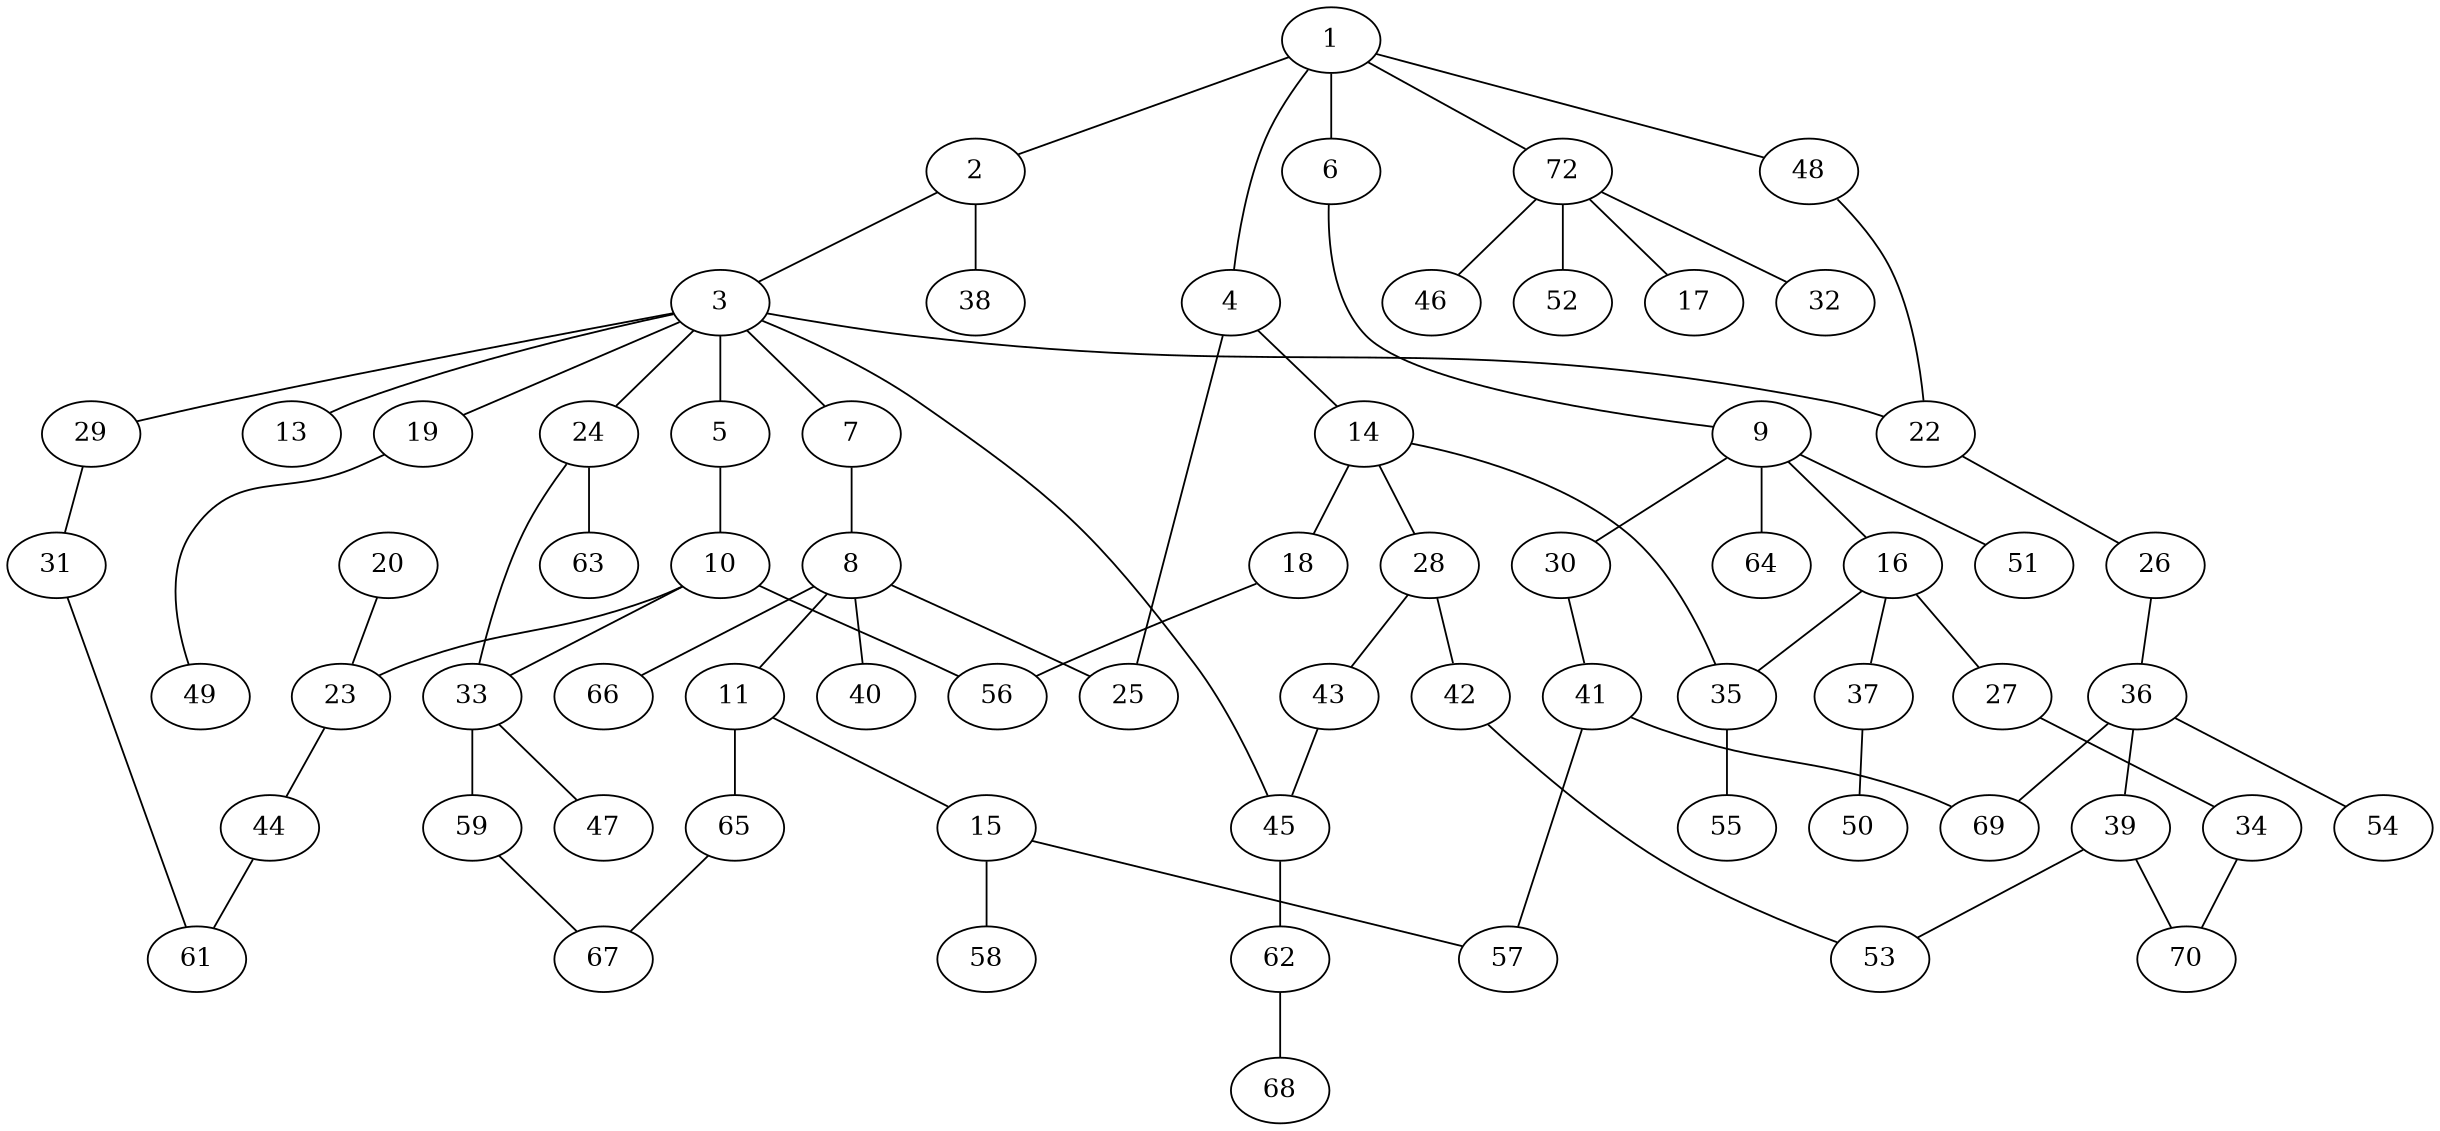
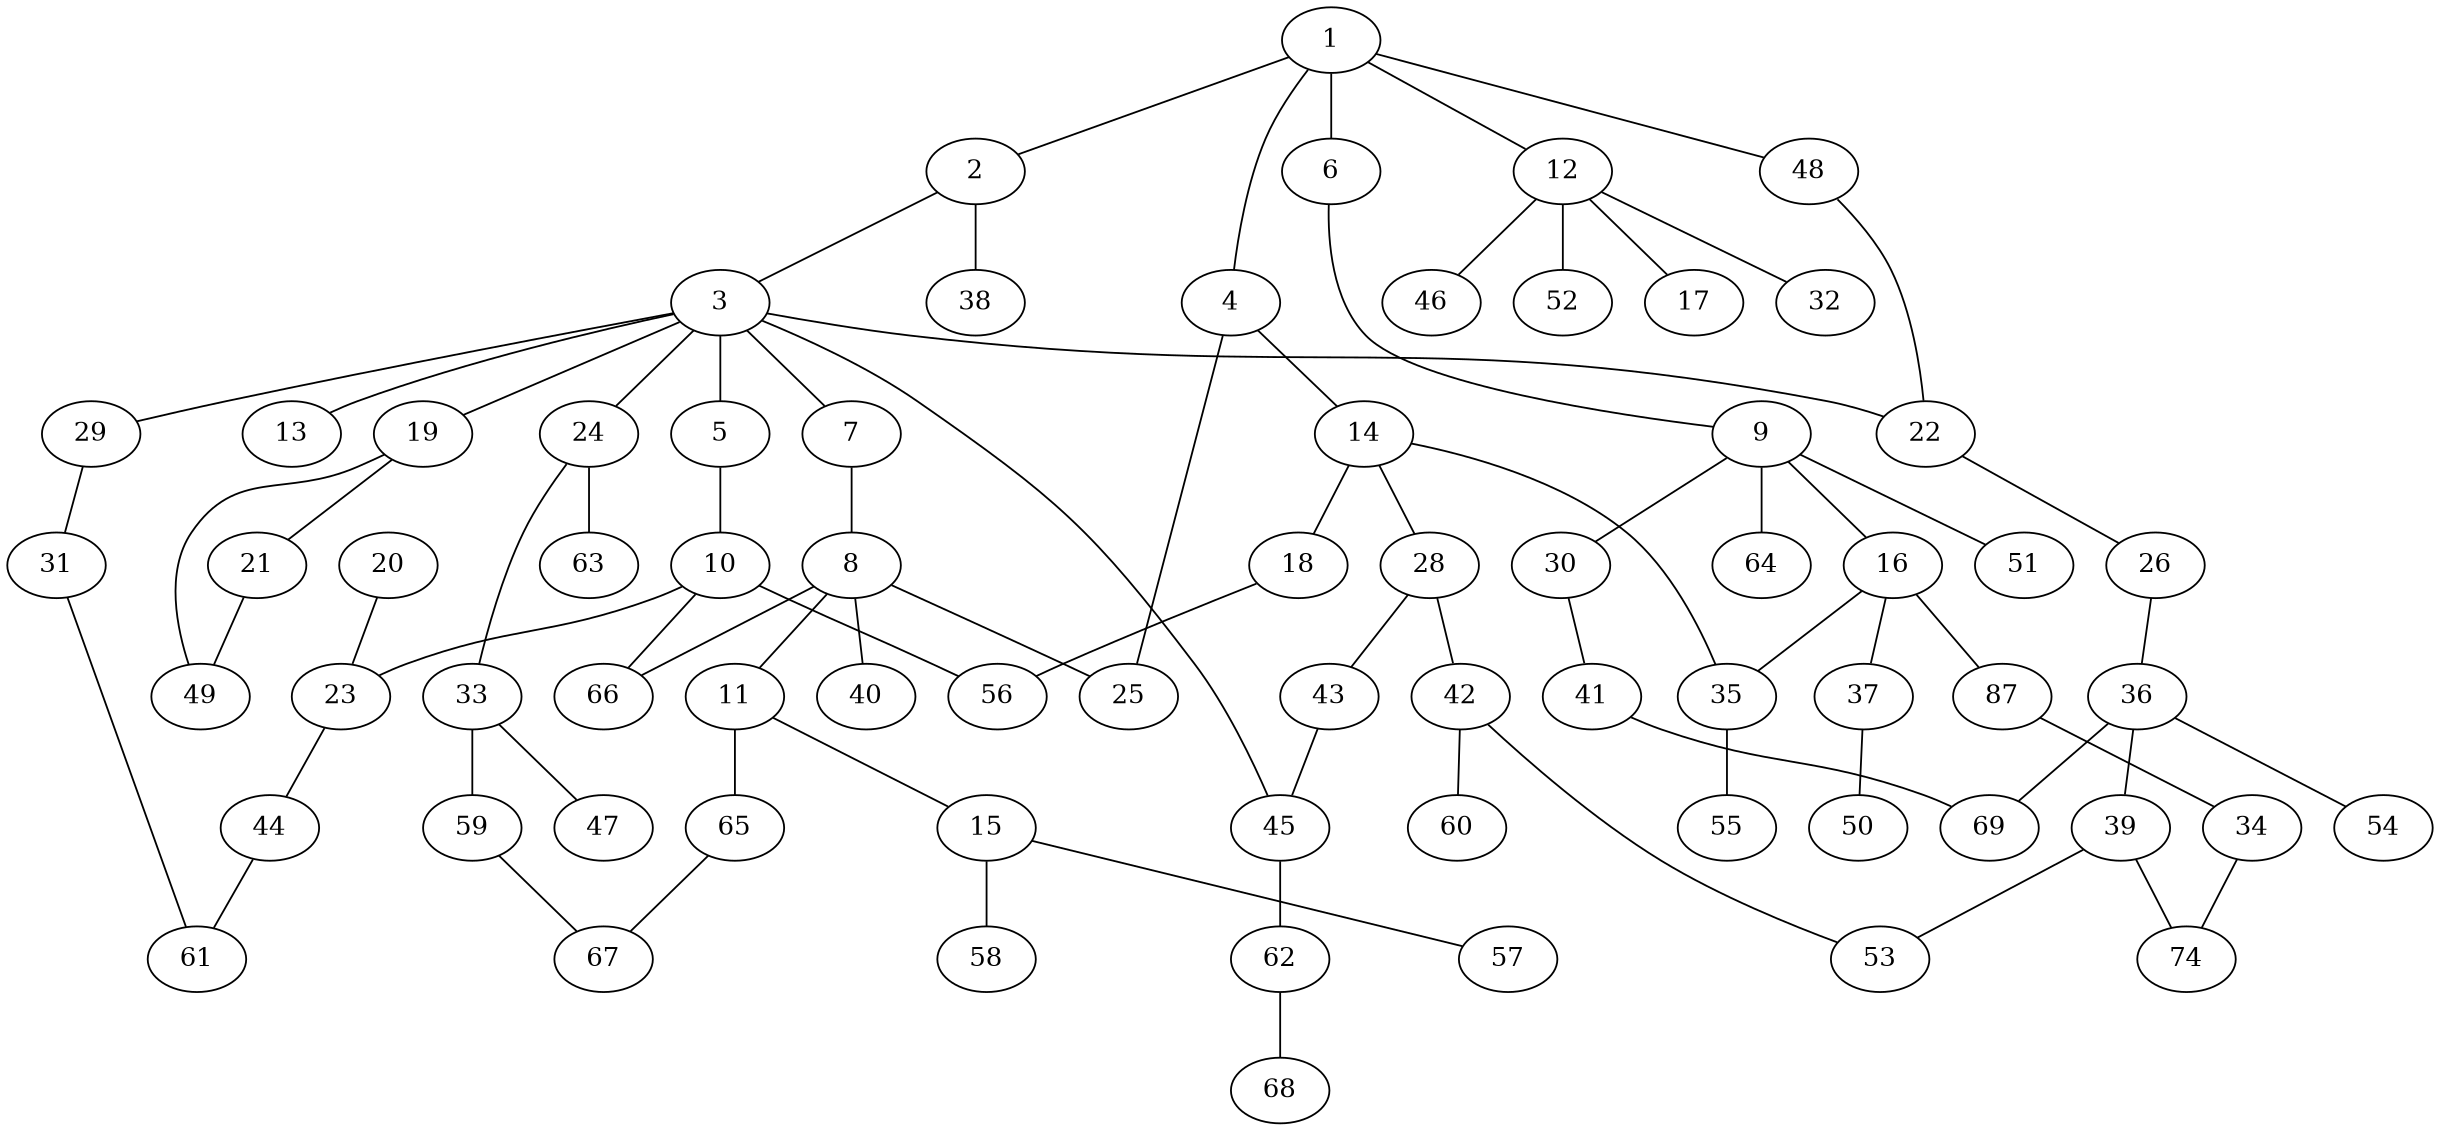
node "72": label "72" -> "12"
node "21": added
edge "10" -- "33": now "10" -- "66"
node "27": label "27" -> "87"
node "60": added
edge "41" -- "57": removed
node "70": label "70" -> "74"
